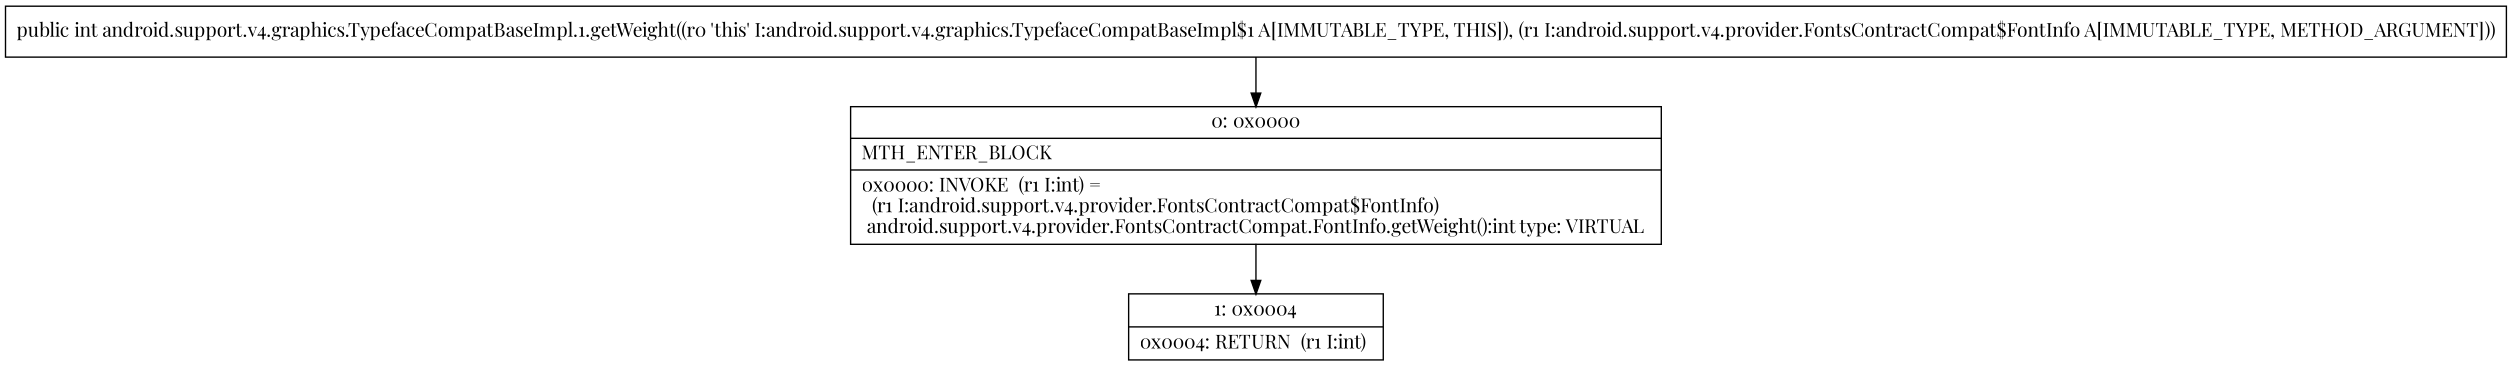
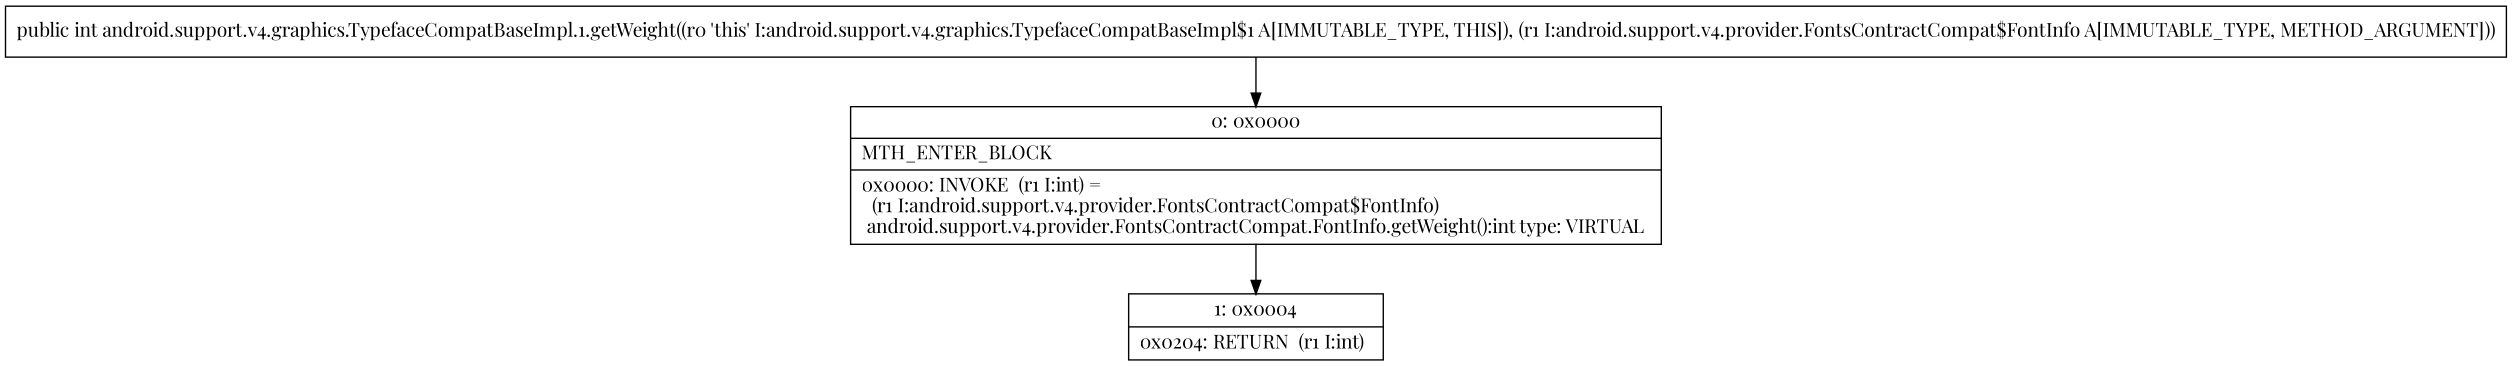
node "1: 0x0004": text "0x0004: RETURN  (r1 I:int)" -> "0x0204: RETURN  (r1 I:int)"
